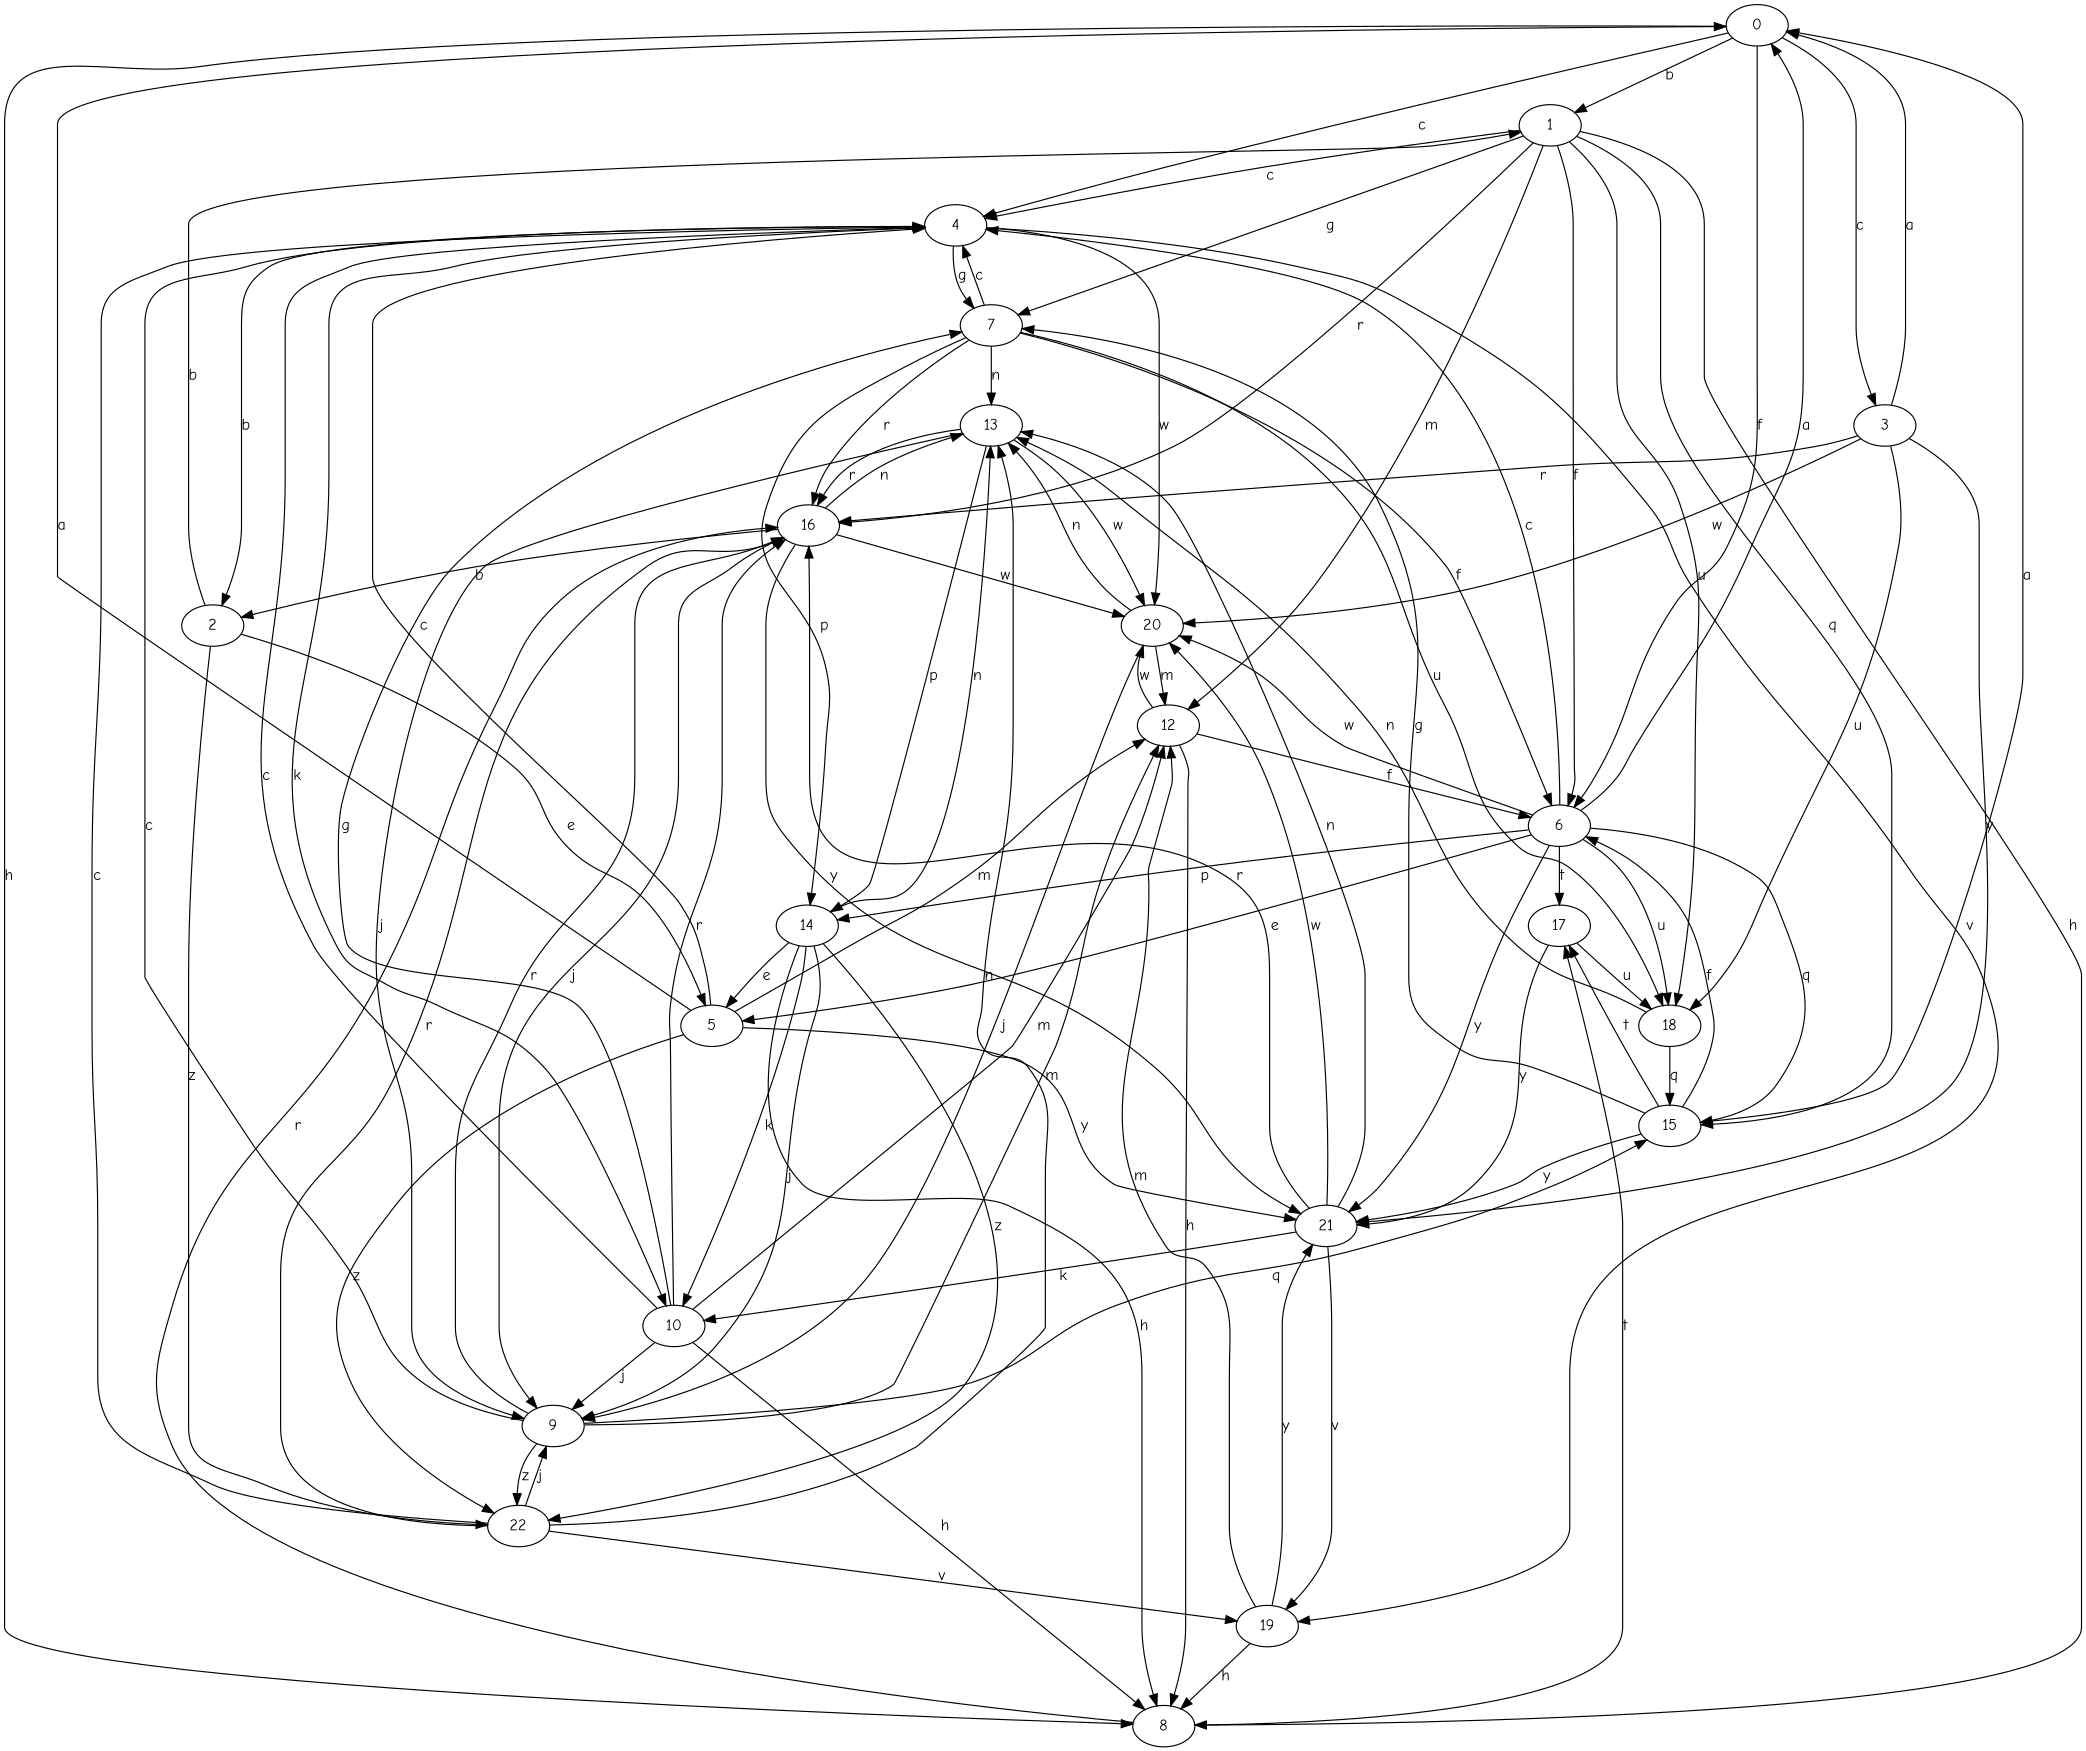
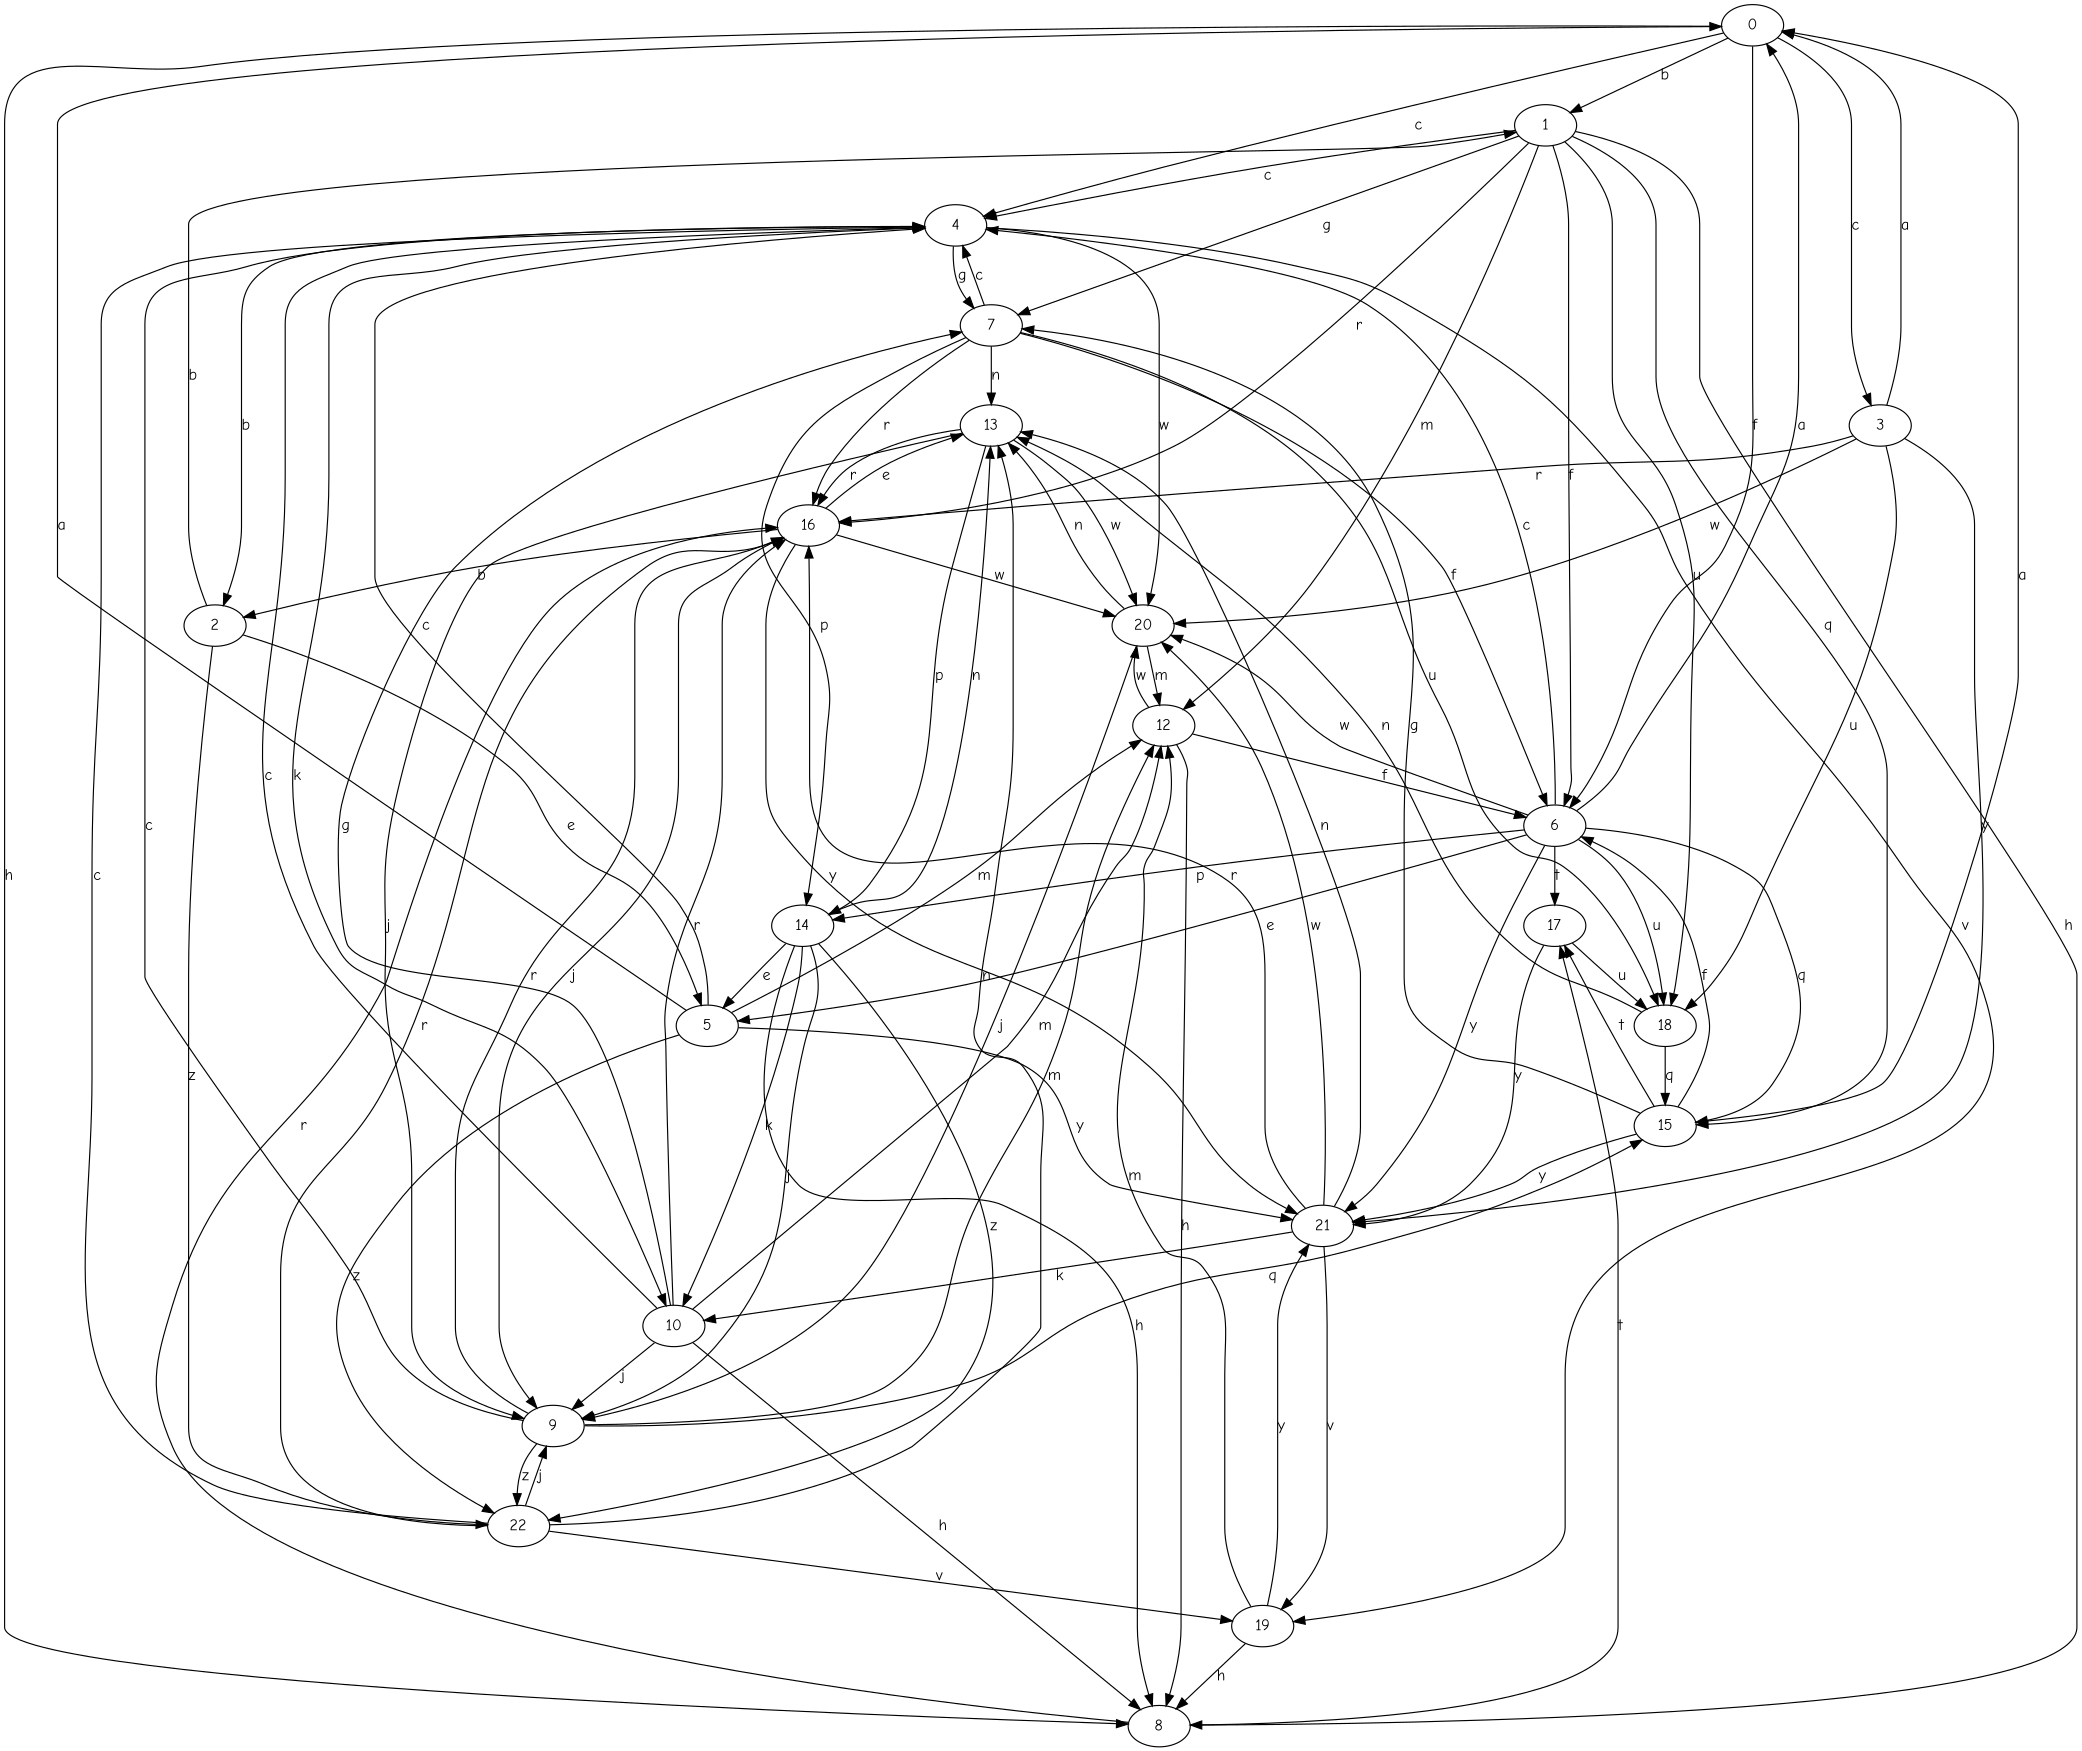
edge "16" -> "13": label "n" -> "e"
